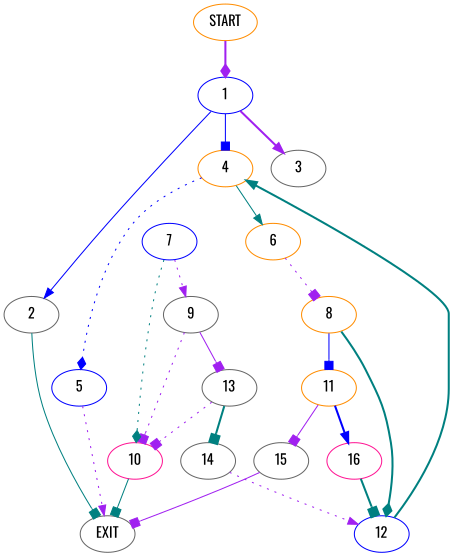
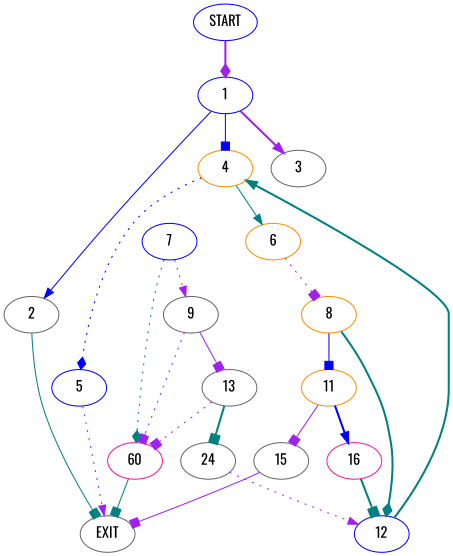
node "START": color darkorange -> blue
node "10": label "10" -> "60"
node "14": label "14" -> "24"
